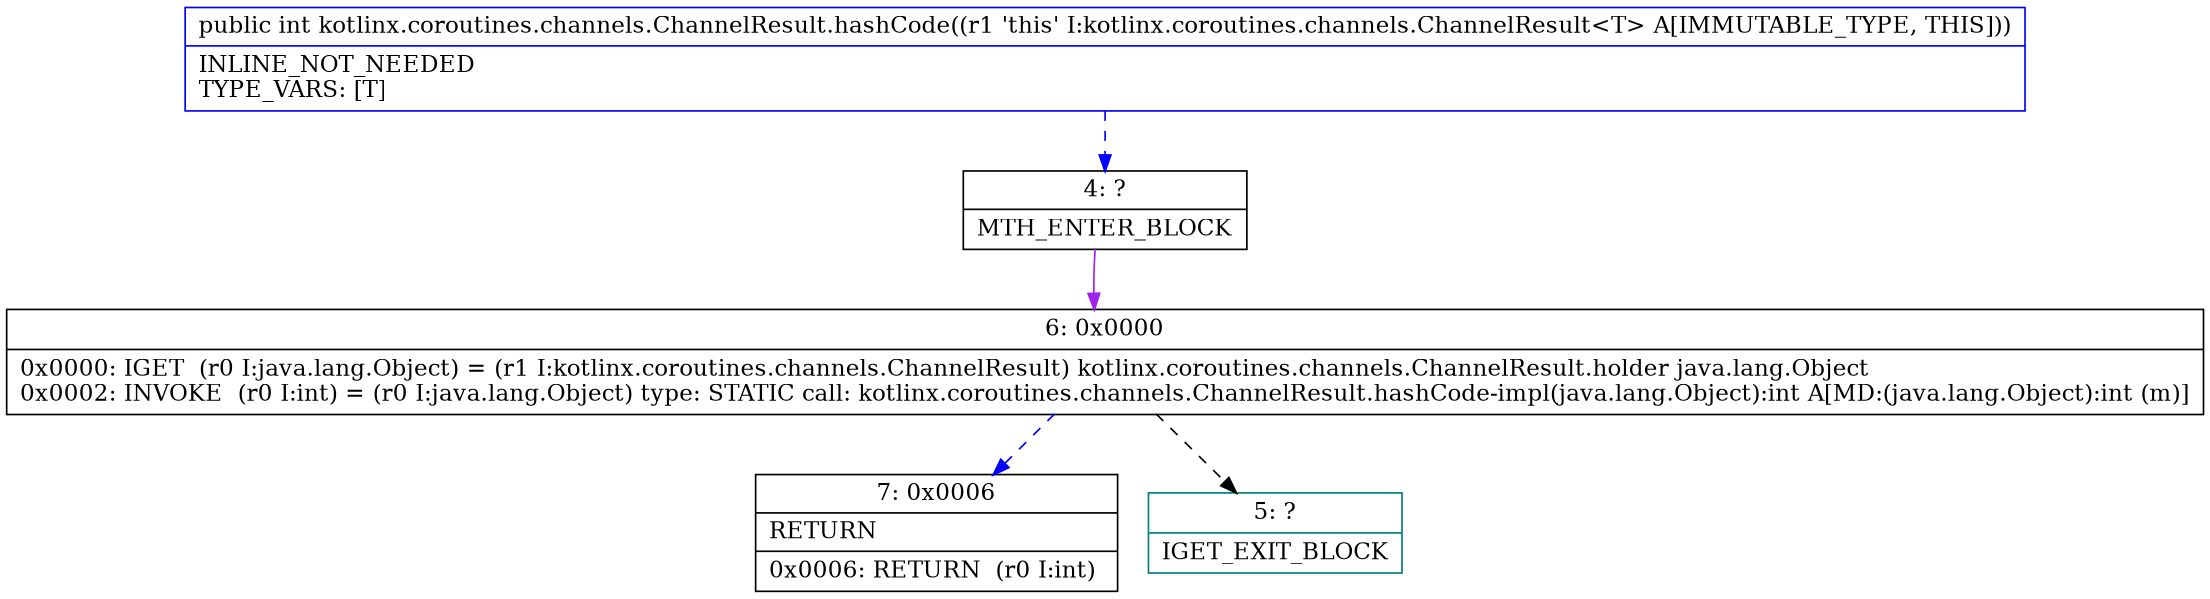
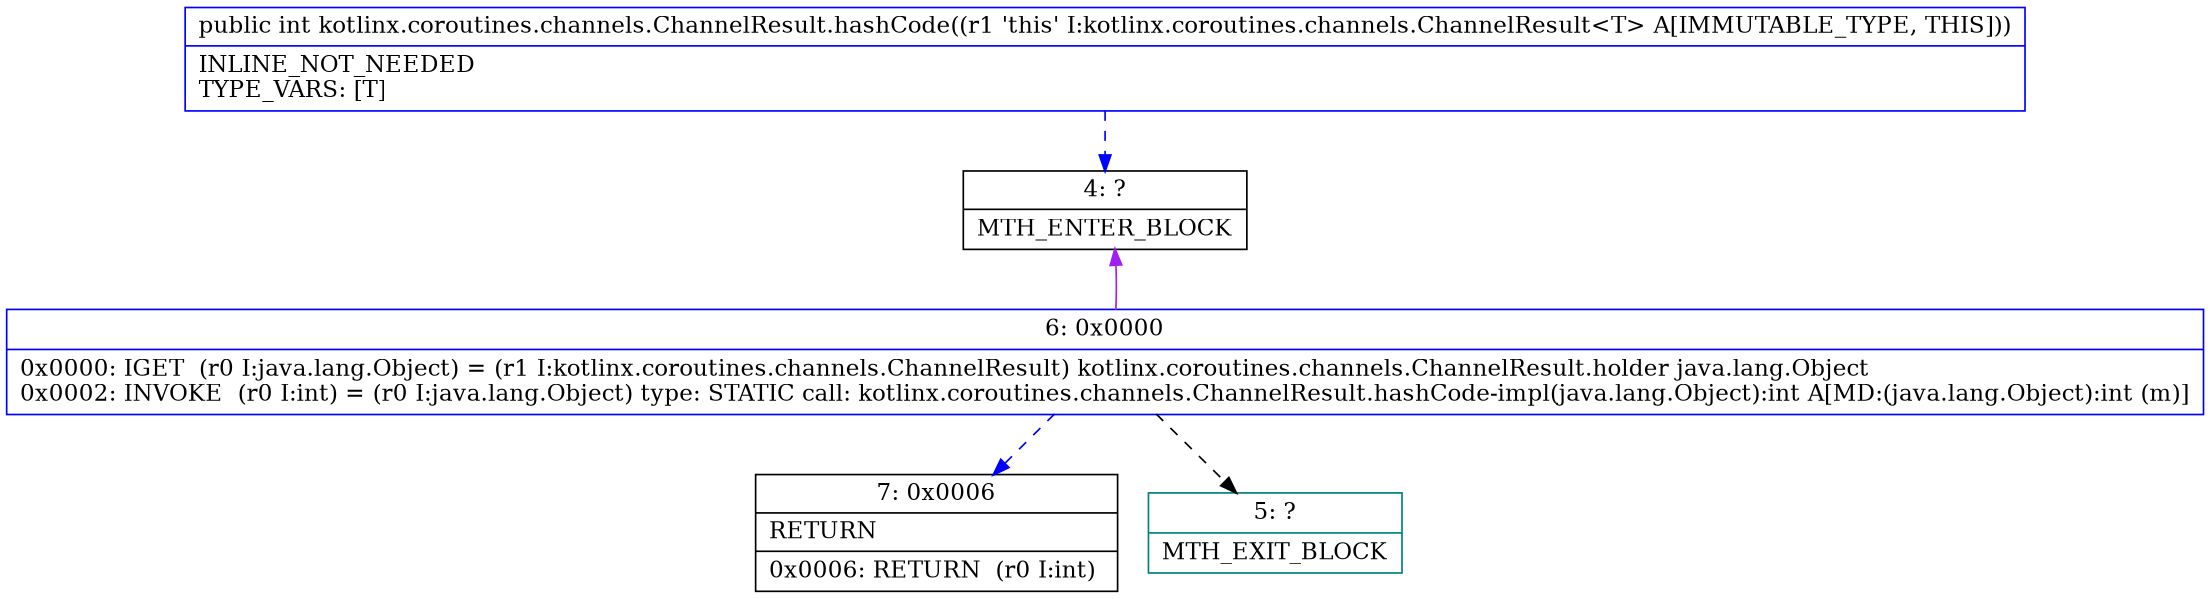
edge "4: ?" -> "6: 0x0000": reversed
node "6: 0x0000": color black -> blue
node "5: ?": text "IGET_EXIT_BLOCK" -> "MTH_EXIT_BLOCK"
